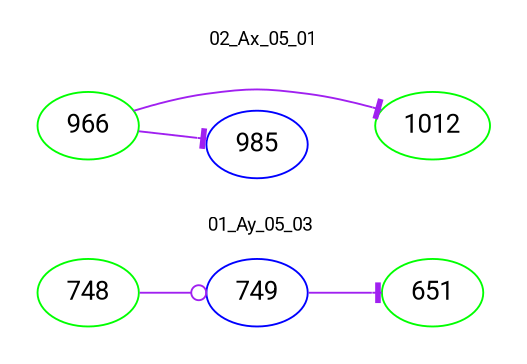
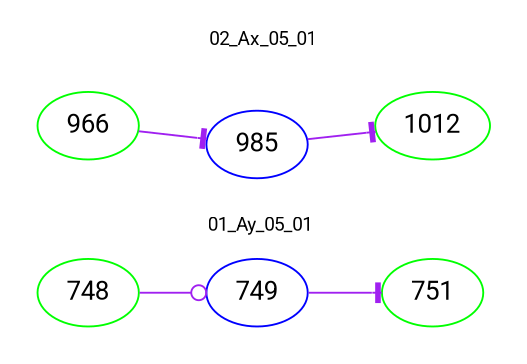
edge "966" -> "1012": now "985" -> "1012"
cluster "01_Ay_05_03": label "01_Ay_05_03" -> "01_Ay_05_01"
node "651": label "651" -> "751"
